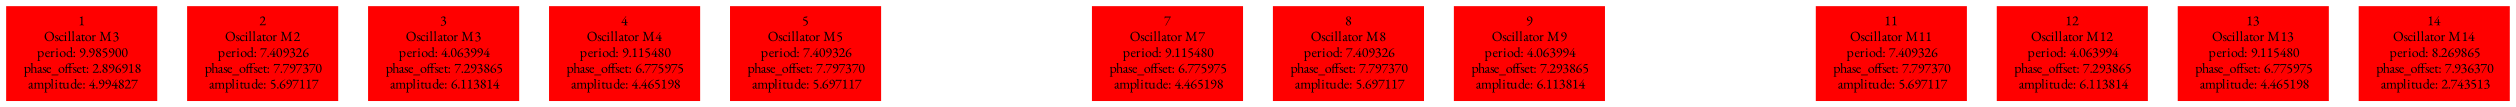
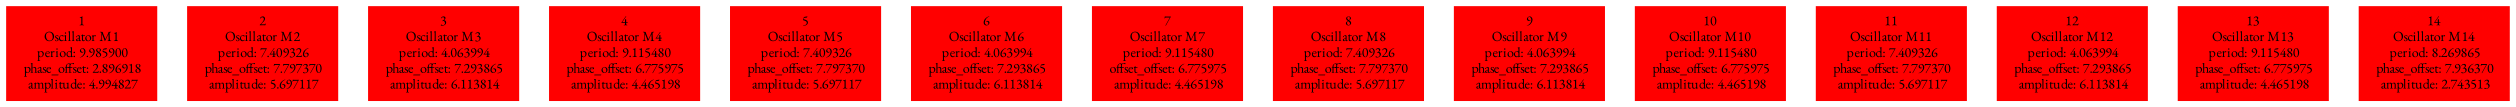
node "1": text "Oscillator M3" -> "Oscillator M1"
node "6": added
node "10": added
node "7": text "phase_offset: 6.775975" -> "offset_offset: 6.775975"
